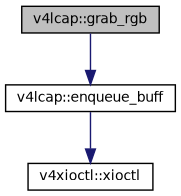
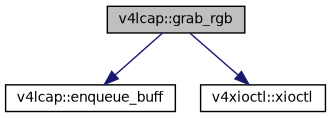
edge "v4lcap::enqueue_buff" -> "v4xioctl::xioctl": now "v4lcap::grab_rgb" -> "v4xioctl::xioctl"
